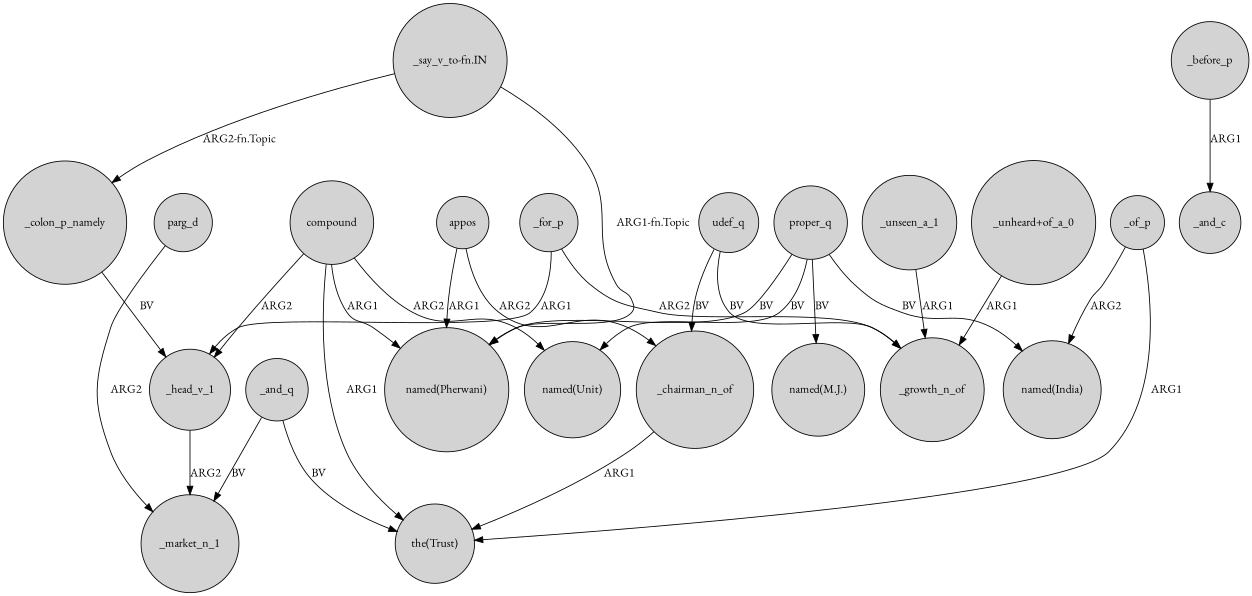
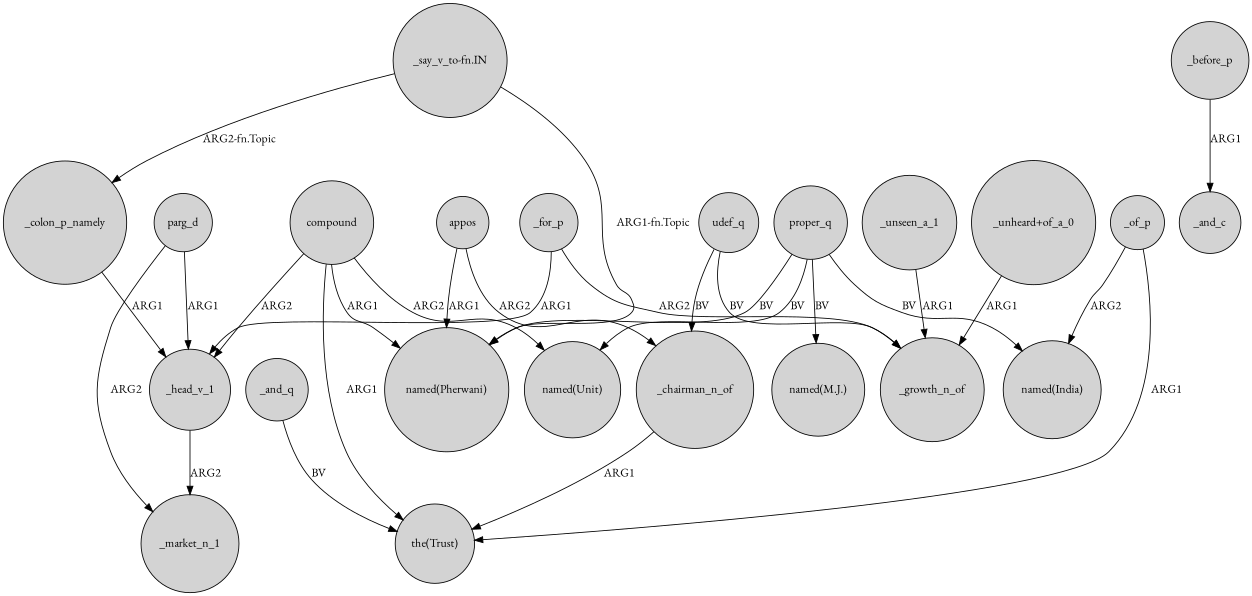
edge "parg_d" -> "_head_v_1": added, label "ARG1"
edge "_colon_p_namely" -> "_head_v_1": label "BV" -> "ARG1"
edge "_and_q" -> "_market_n_1": removed, label "BV"
